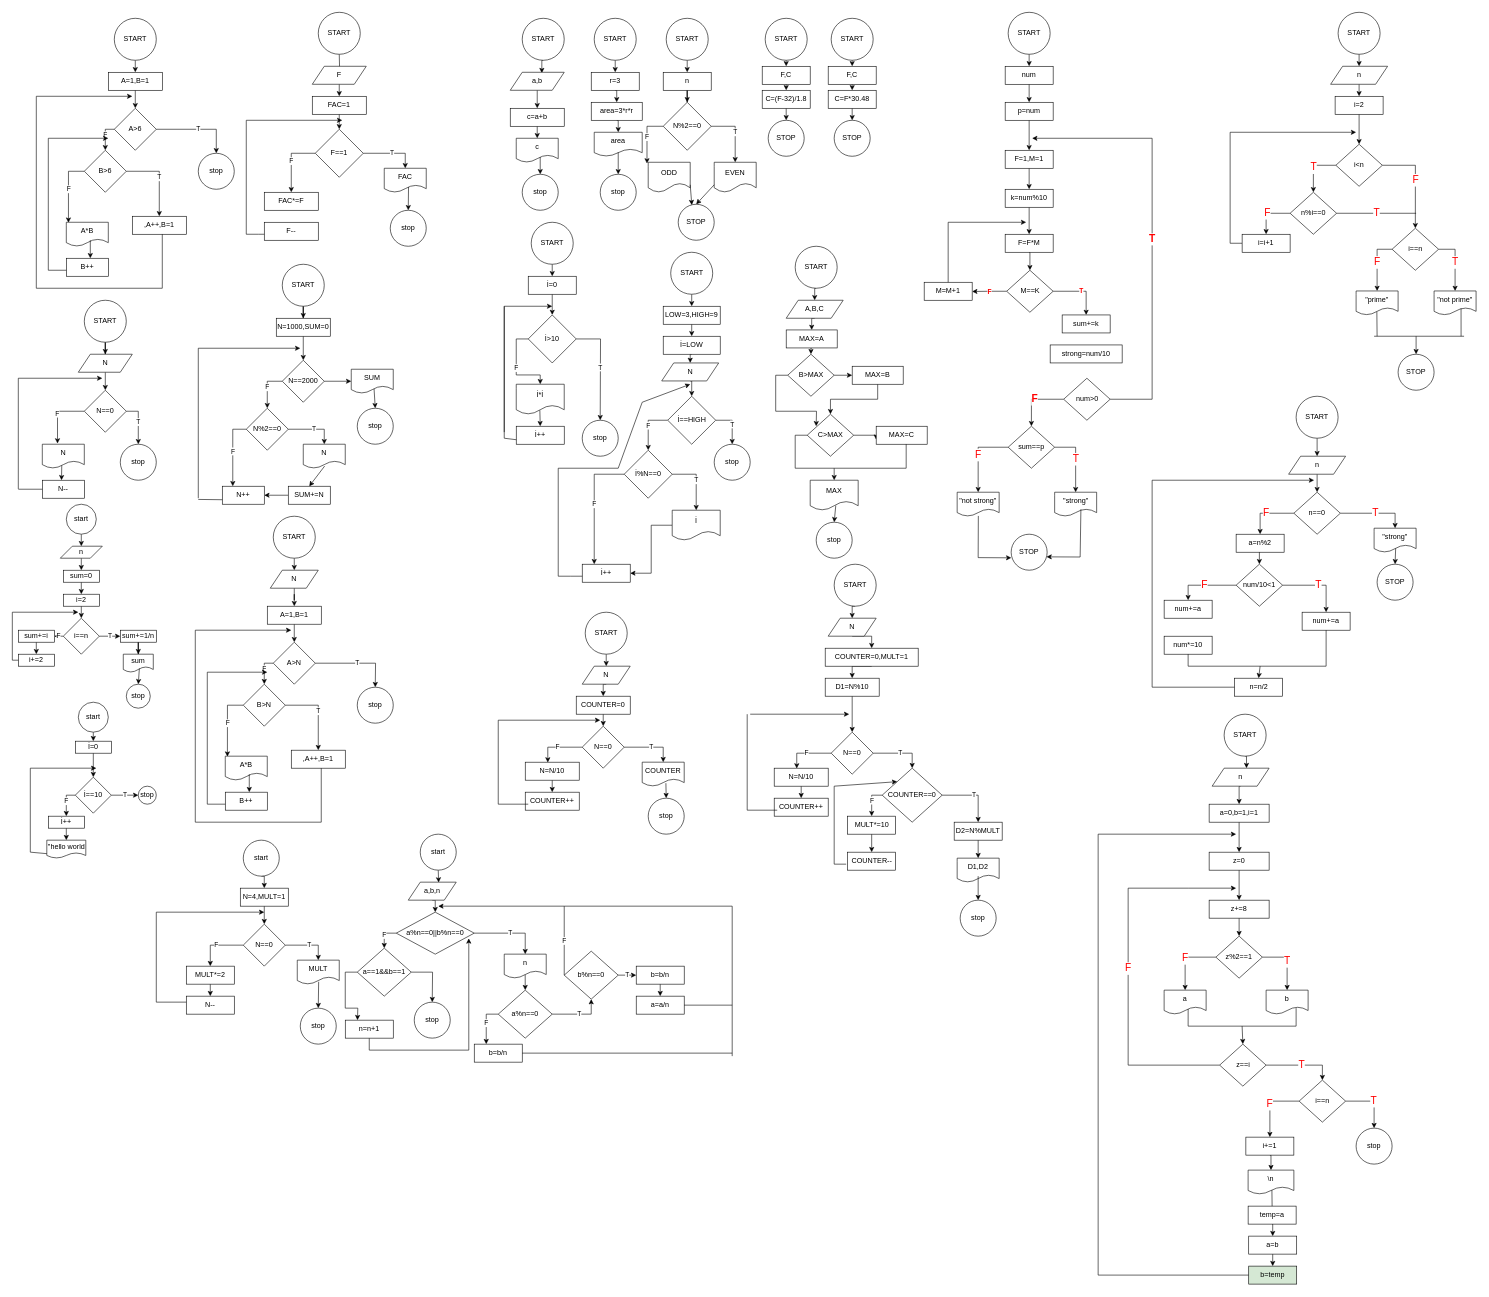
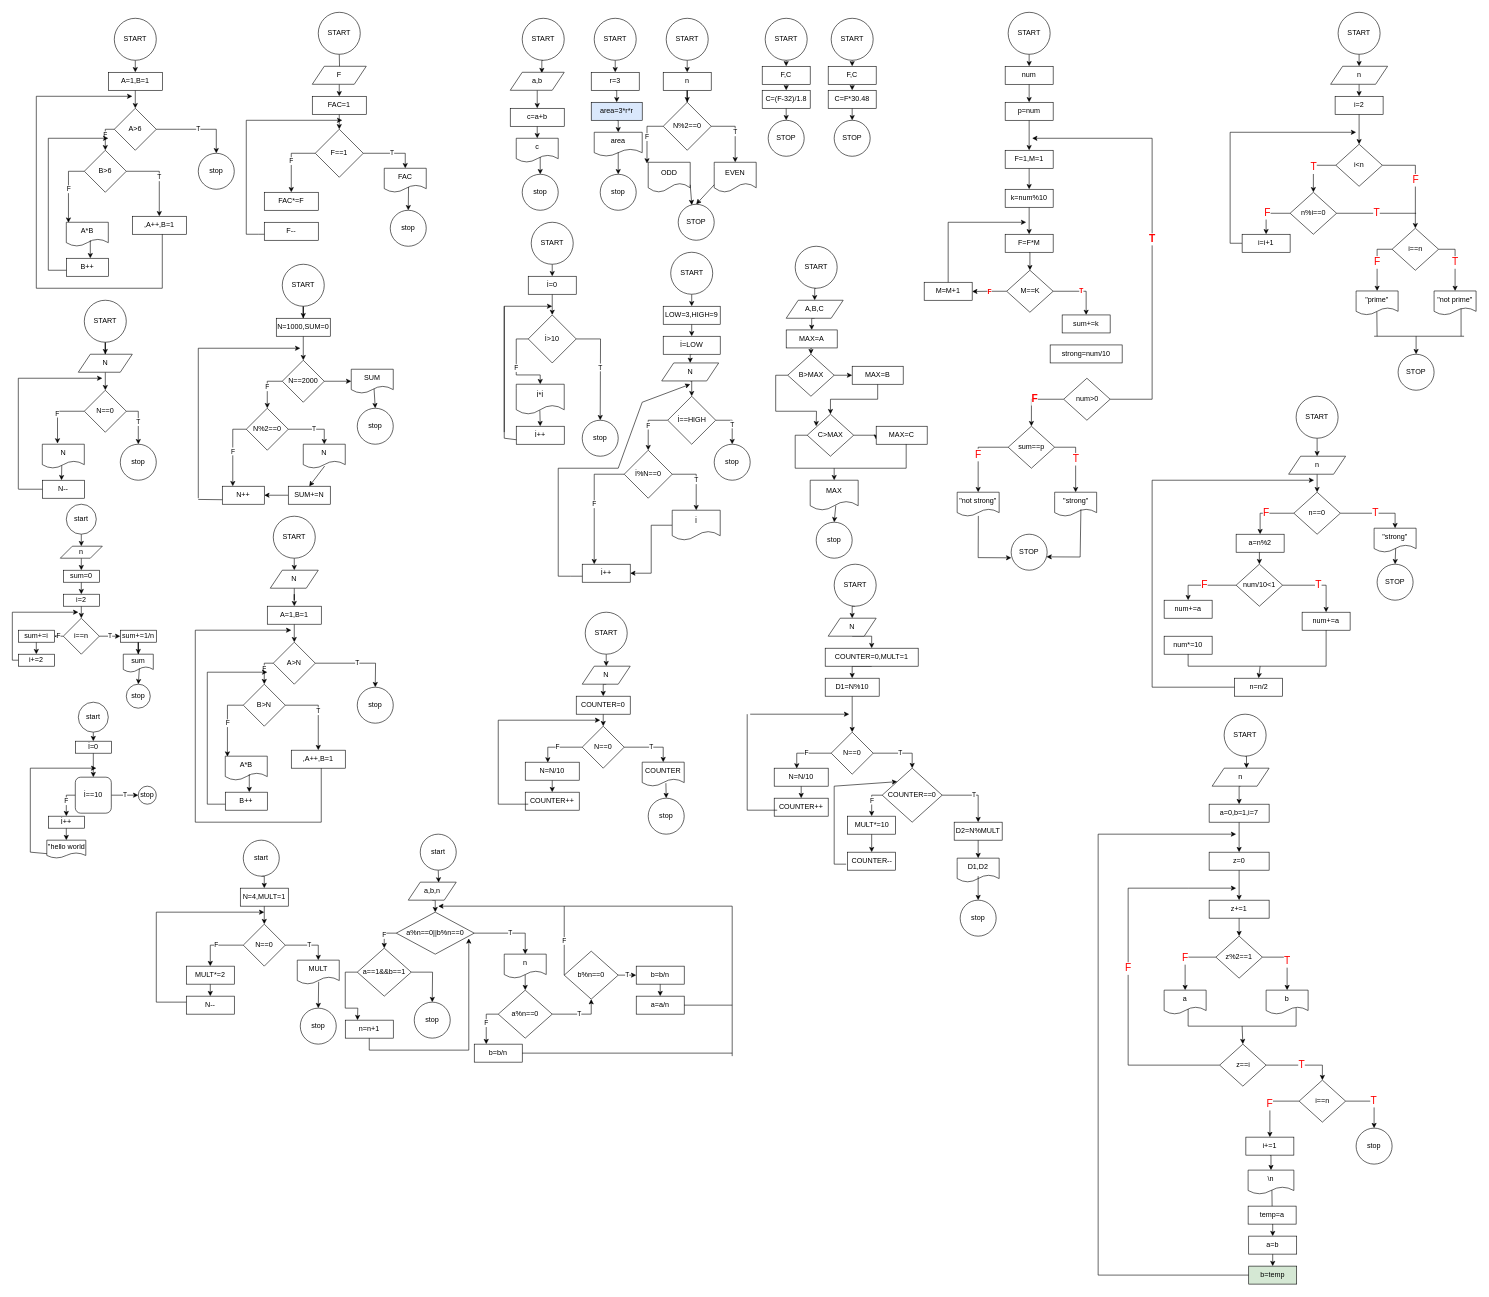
node "area=3*r*r": fillcolor #ffffff -> #dae8fc
node "İ==10": shape diamond -> rounded rectangle
node "a=0,b=1,i=1": label "a=0,b=1,i=1" -> "a=0,b=1,i=7"
node "z+=8": label "z+=8" -> "z+=1"
